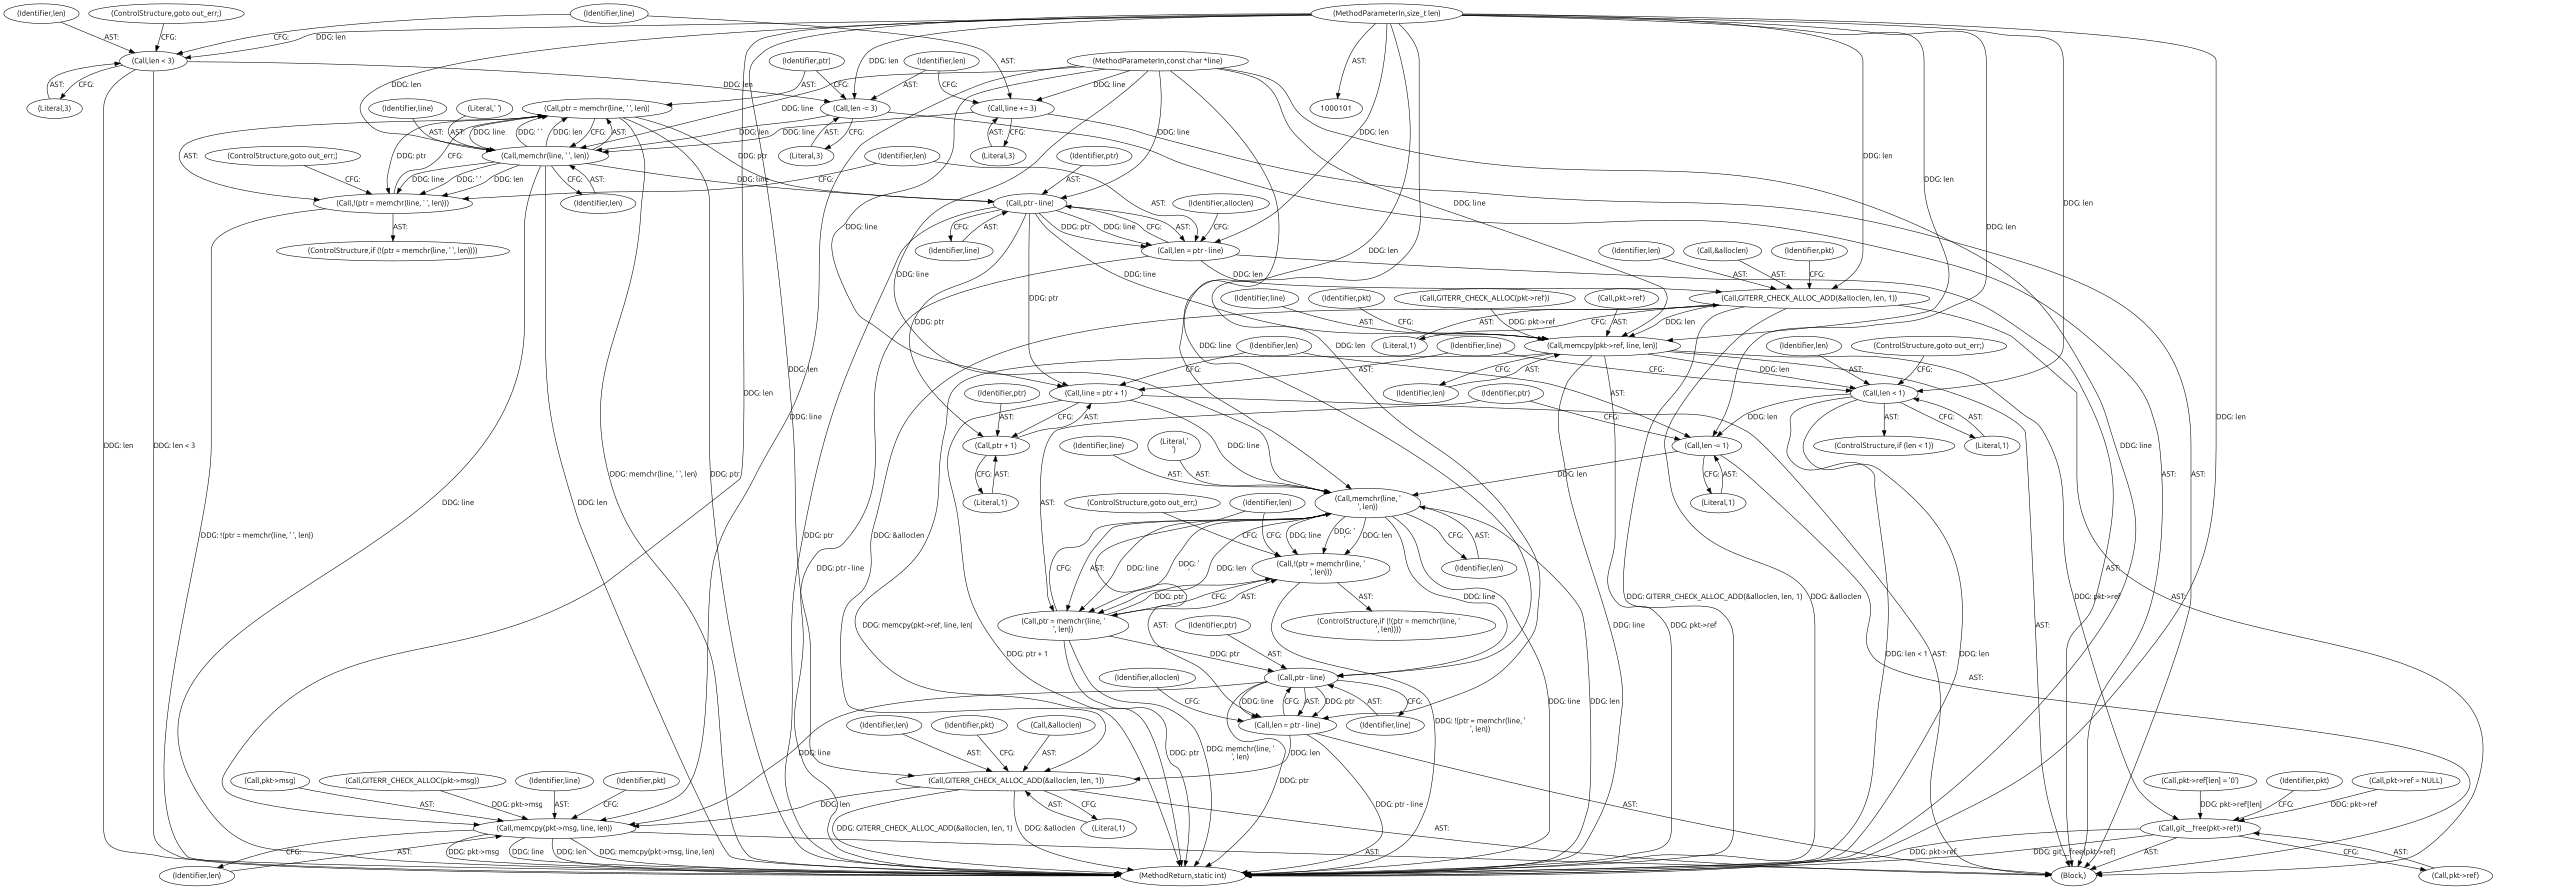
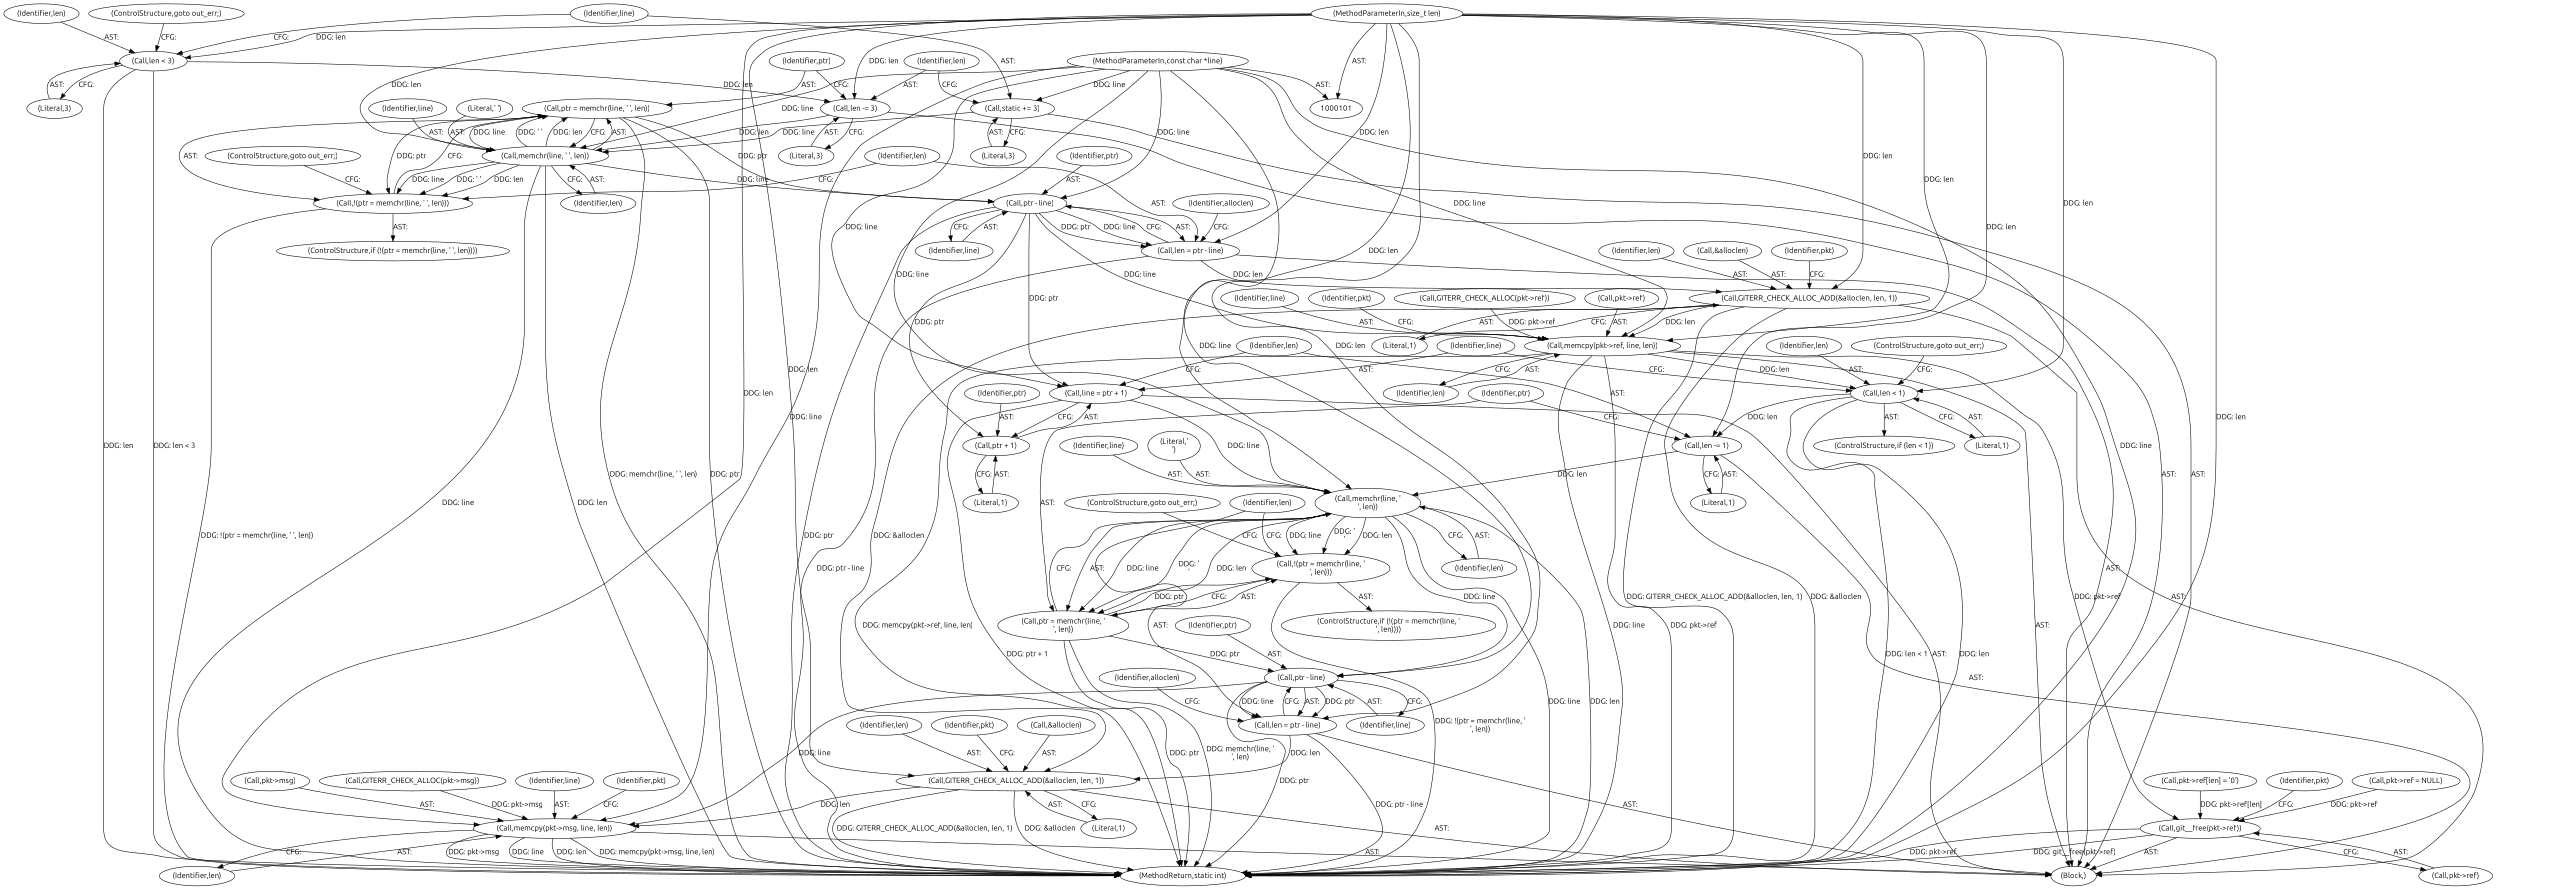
edge "(MethodParameterIn,const char *line)" -> "1000101": added, label "AST:"
node "(Call,line += 3)": label "(Call,line += 3)" -> "(Call,static += 3)"
